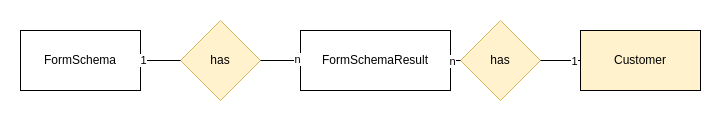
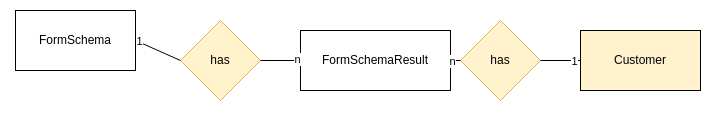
node "FormSchema": moved (81, 61) -> (76, 41)
